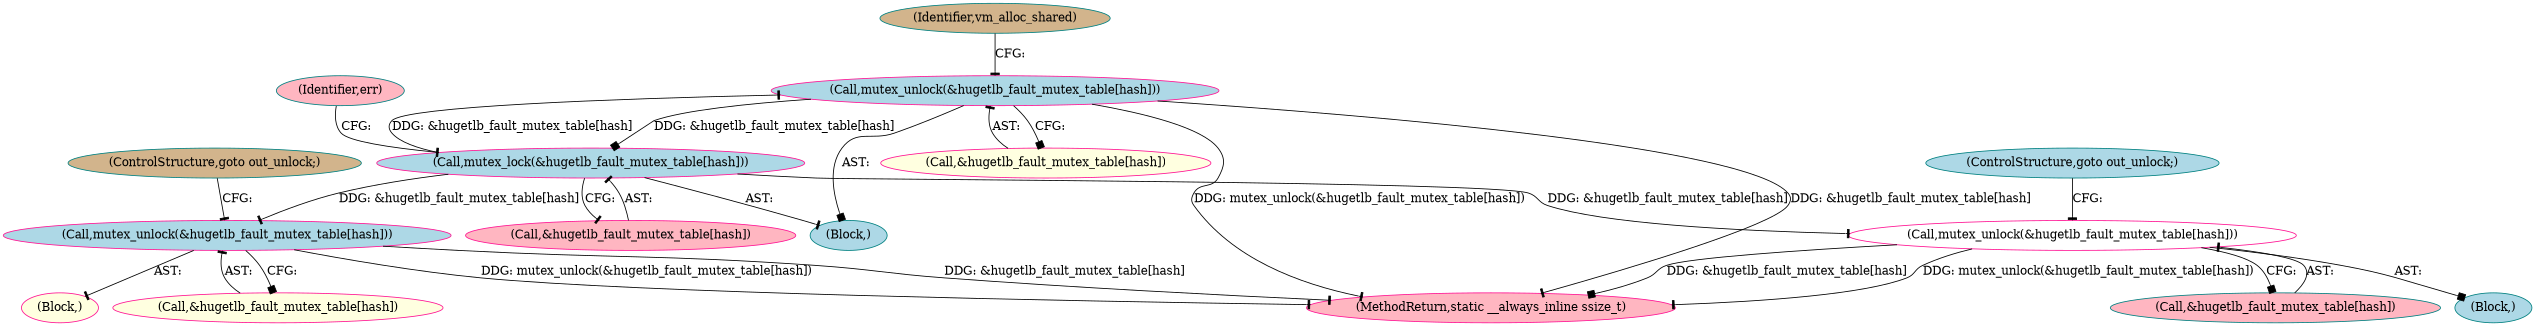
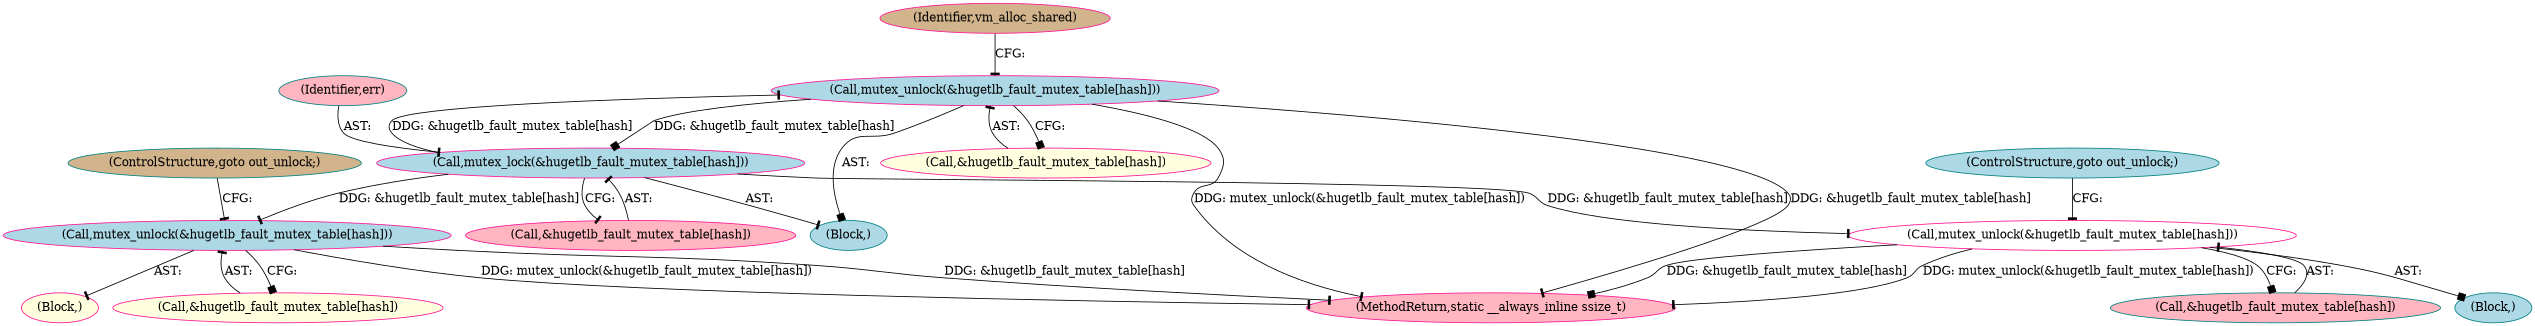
node "(Identifier,vm_alloc_shared)": color teal -> deeppink
edge "(Identifier,err)" -> "(Call,mutex_lock(&hugetlb_fault_mutex_table[hash]))": label "CFG: " -> "AST: "
